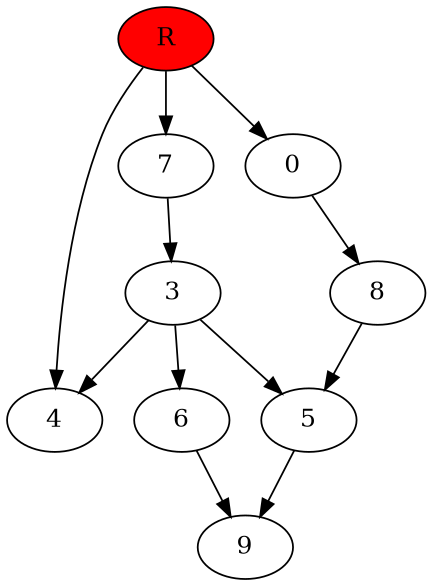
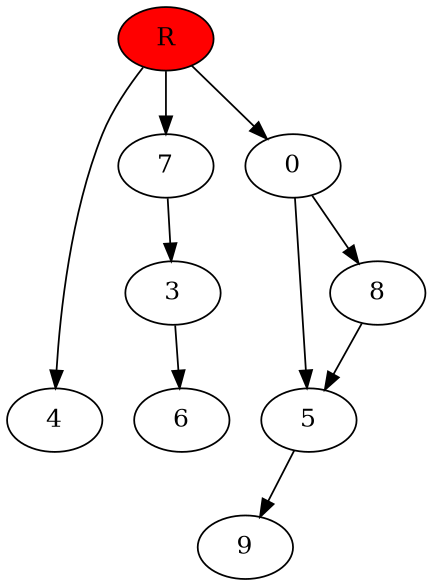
edge "3" -> "4": removed
edge "3" -> "5": now "0" -> "5"
edge "6" -> "9": removed
